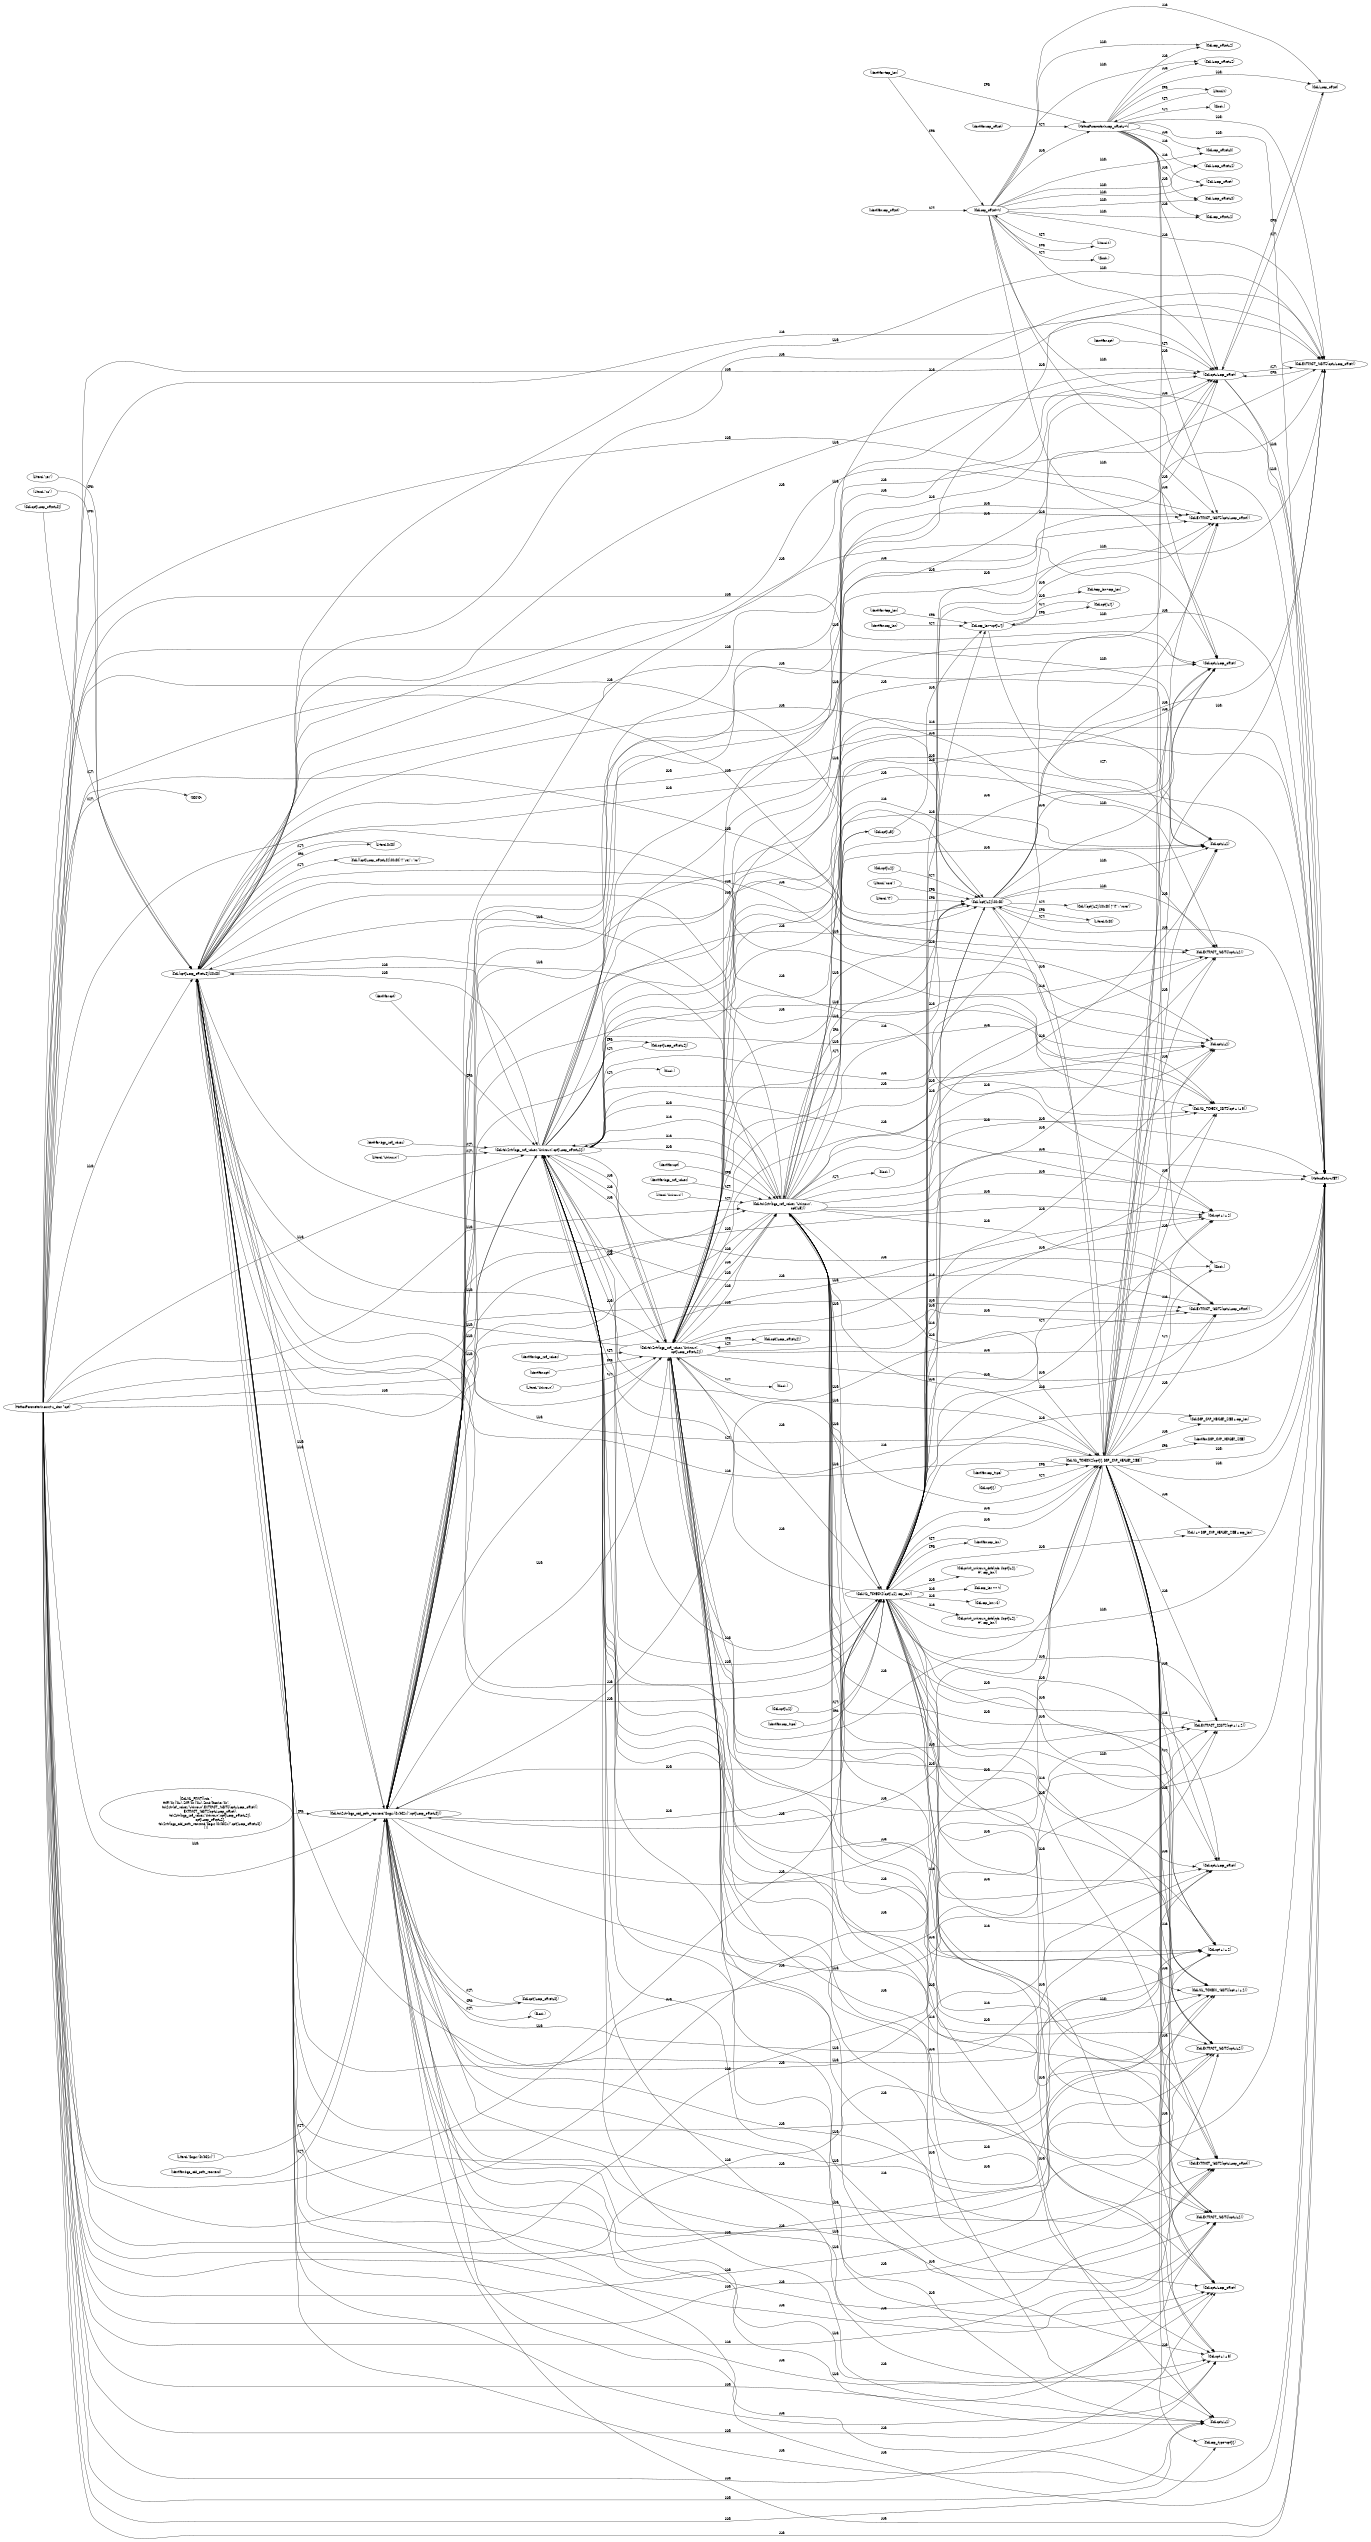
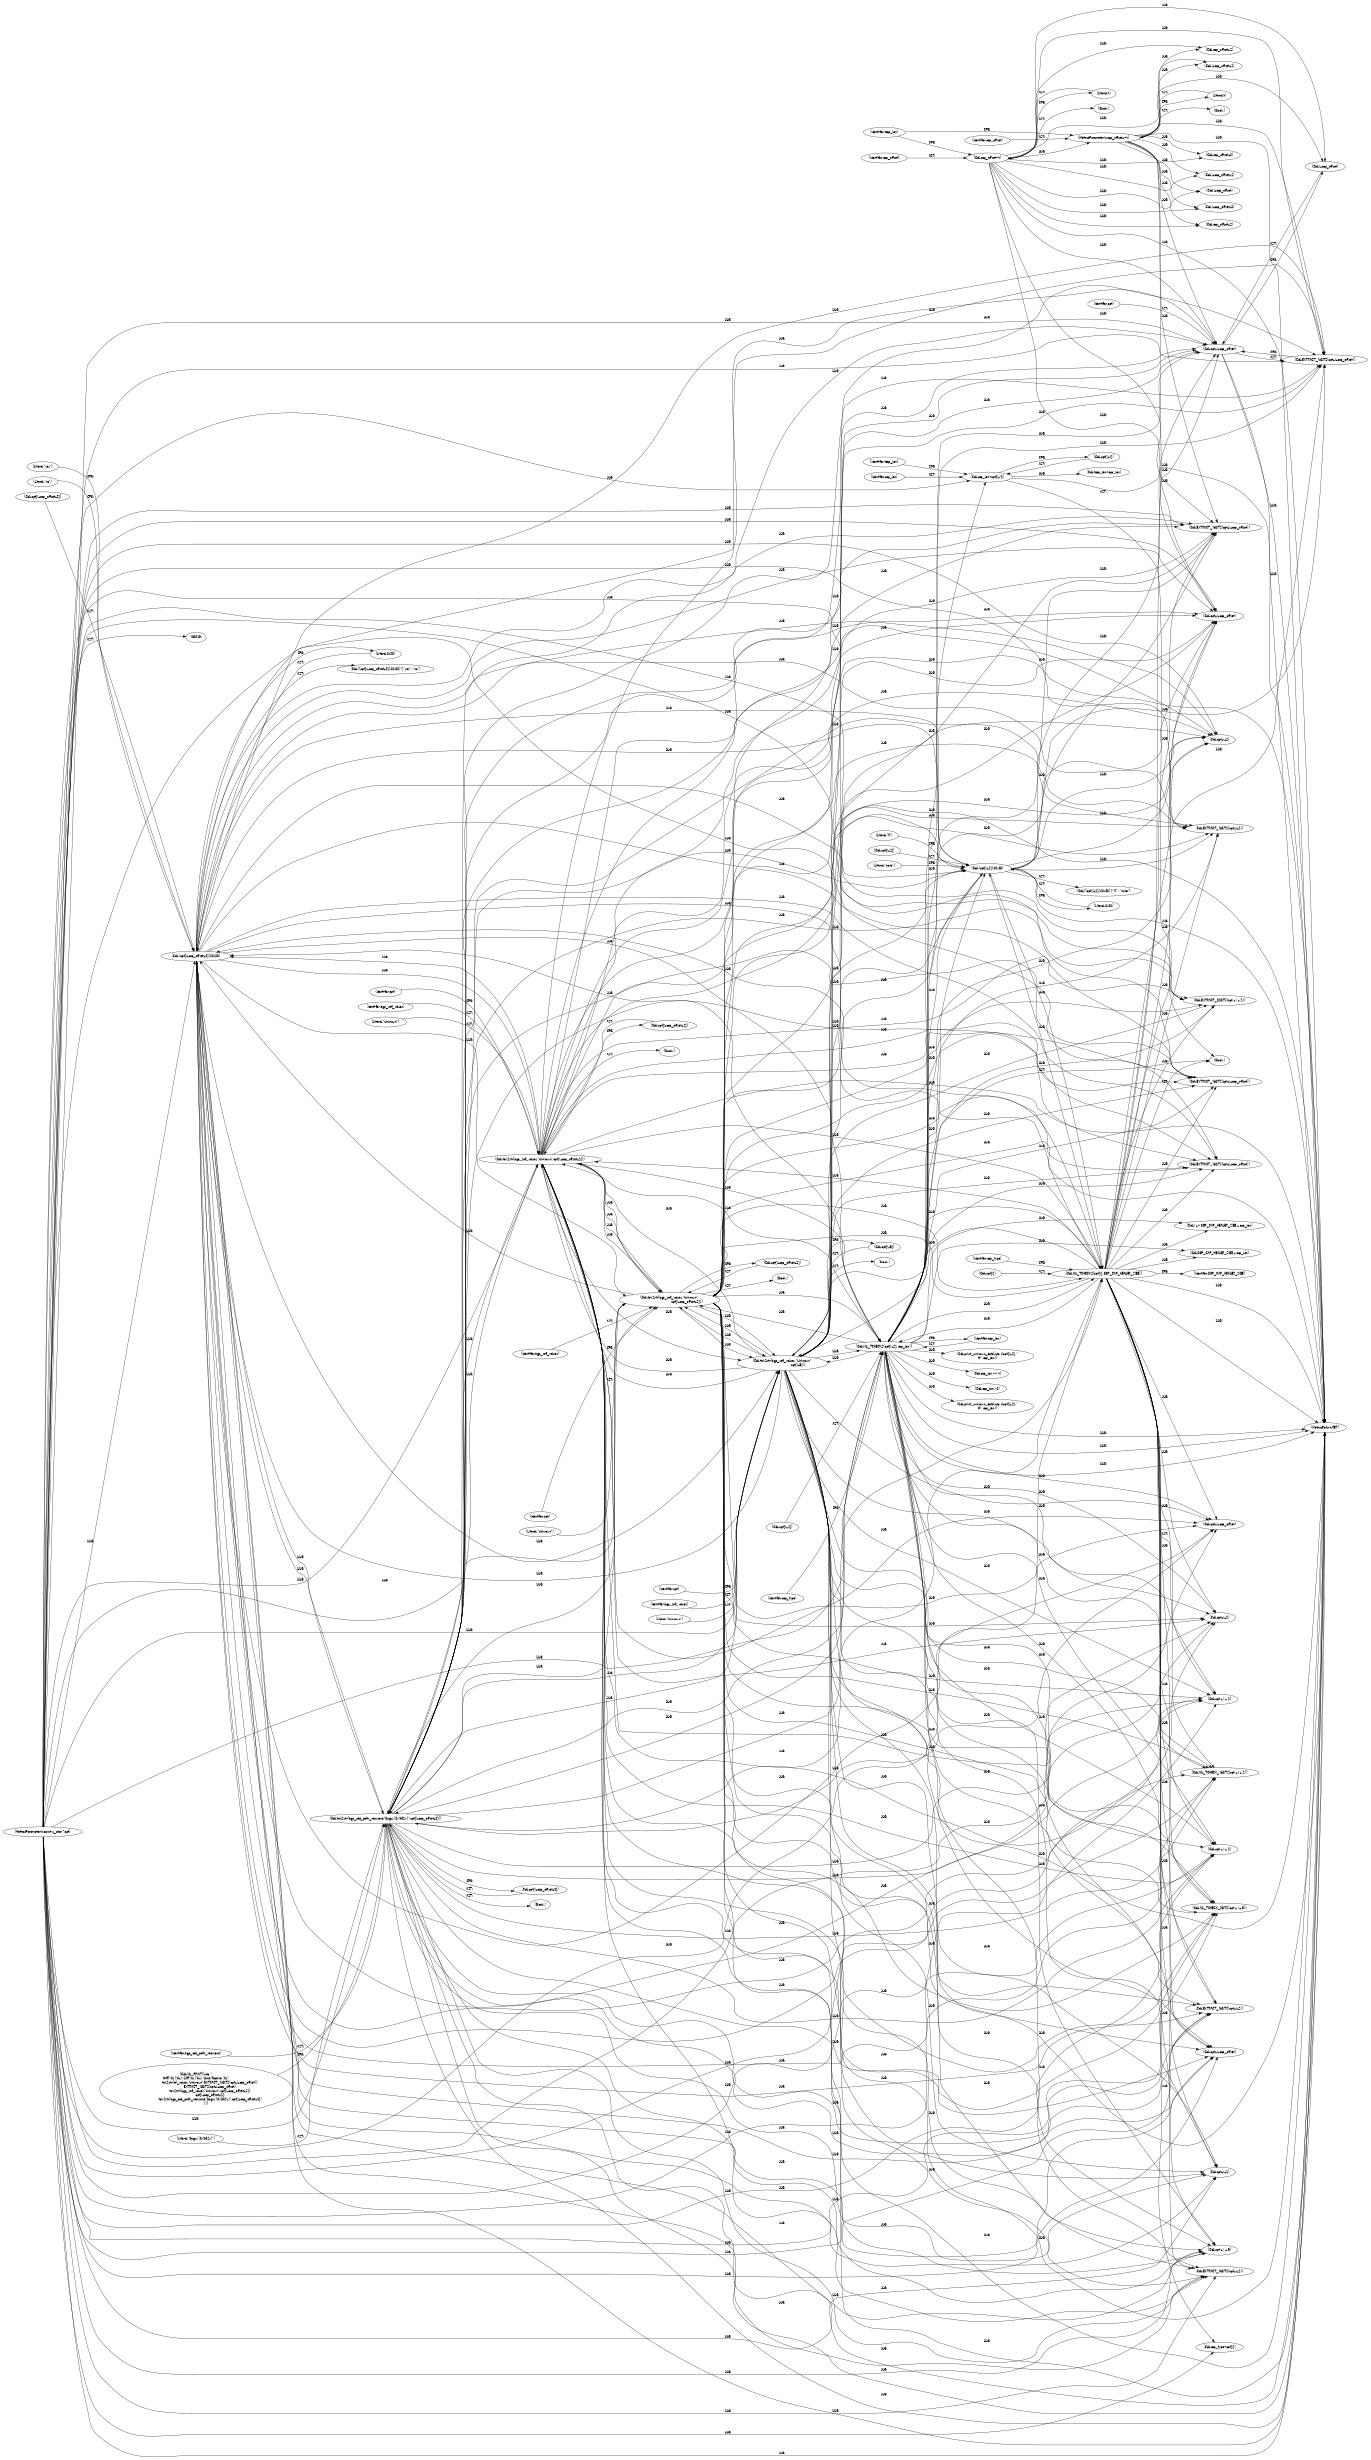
edge "(Call,opt[i+5])" -> "(Call,cap_len=opt[i+1])": now "(MethodParameterIn,const u_char *opt)" -> "(Call,cap_len=opt[i+1])"
edge "(Call,(opt[i+cap_offset+3])&0x80)" -> "(Call,ND_TCHECK2(opt[i], BGP_CAP_HEADER_SIZE))": label "AST: " -> "DDG: "
